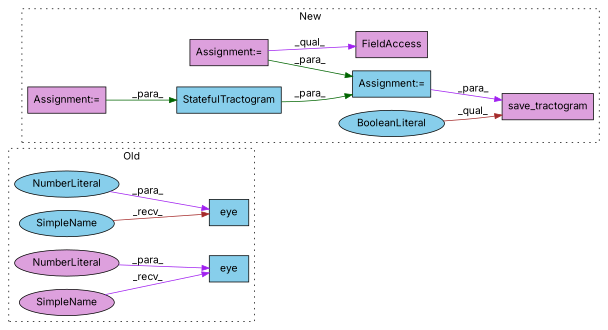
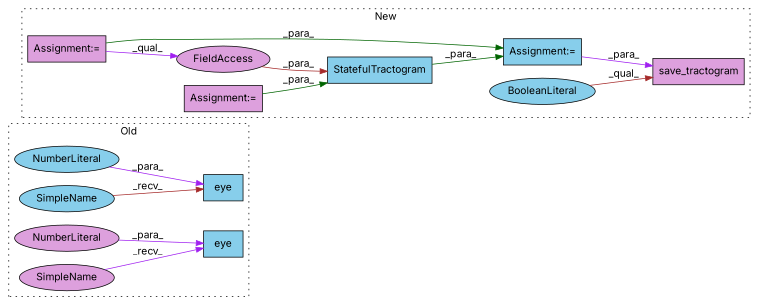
node "FieldAccess": shape box -> ellipse
edge "FieldAccess" -> "StatefulTractogram": added, label "_para_"
